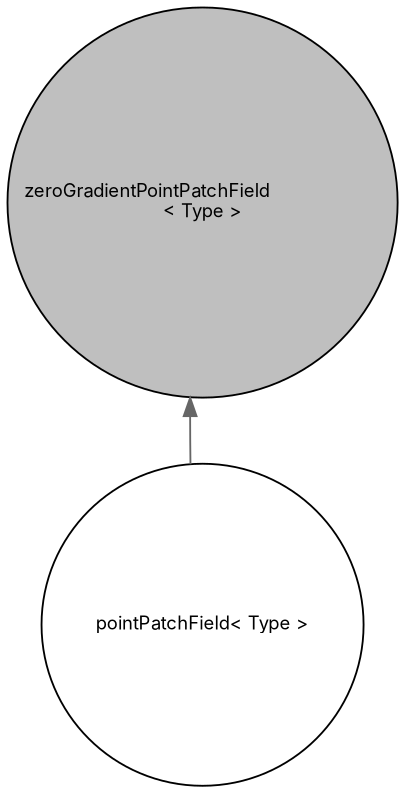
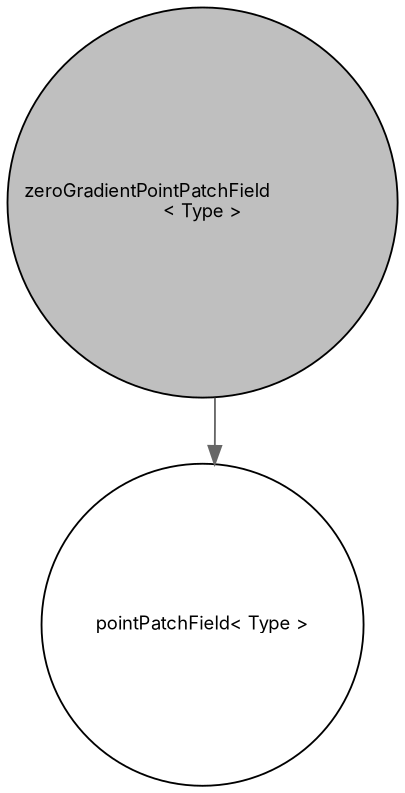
edge "pointPatchField< Type >" -> "zeroGradientPointPatchField < Type >": reversed
